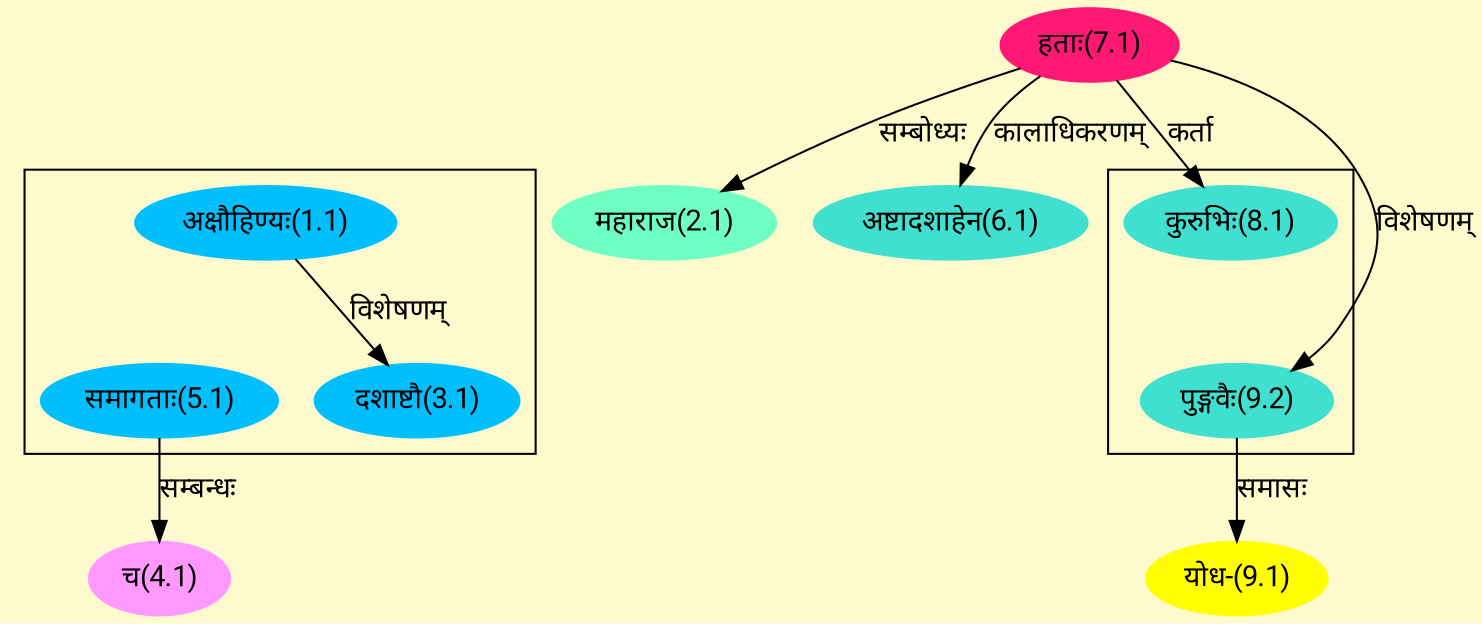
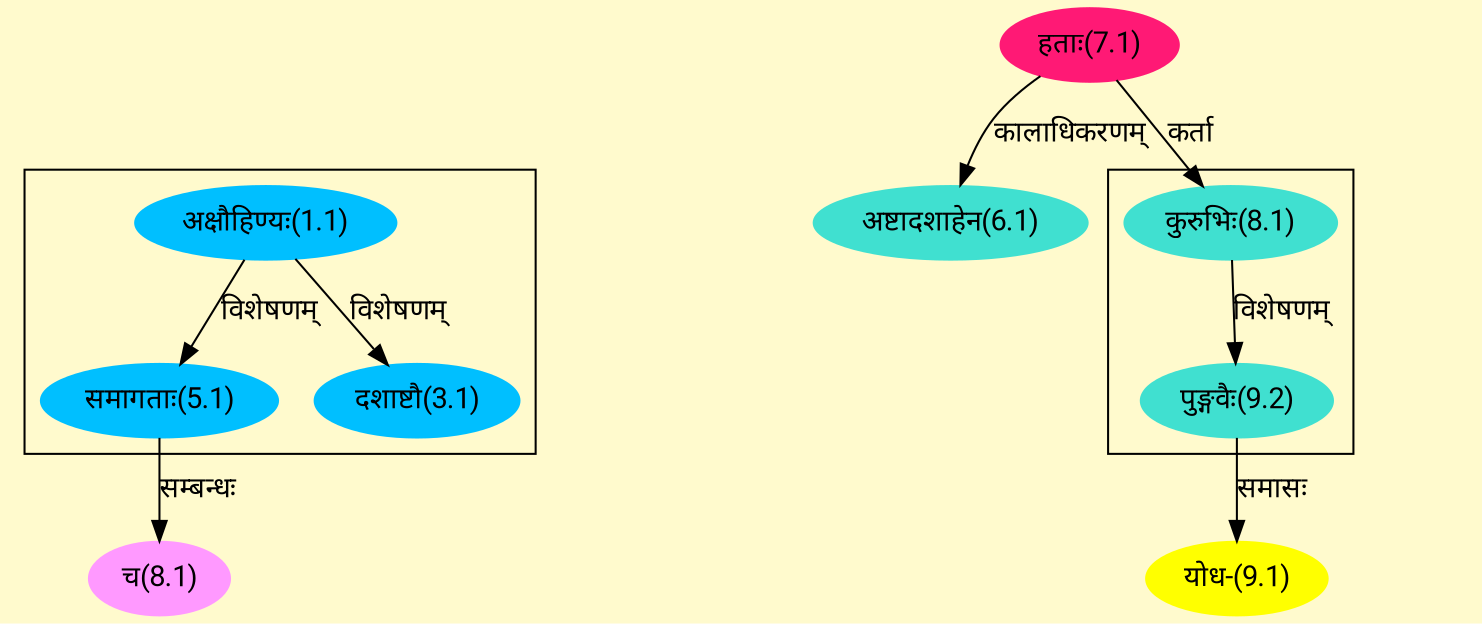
edge "हताः(7.1)" -> "पुङ्गवैः(9.2)": now "कुरुभिः(8.1)" -> "पुङ्गवैः(9.2)"
node "महाराज(2.1)": removed
edge "अक्षौहिण्यः(1.1)" -> "समागताः(5.1)": added, label "विशेषणम्"
node "च(4.1)": label "च(4.1)" -> "च(8.1)"
